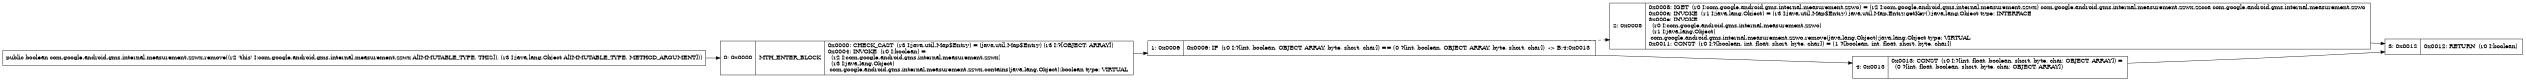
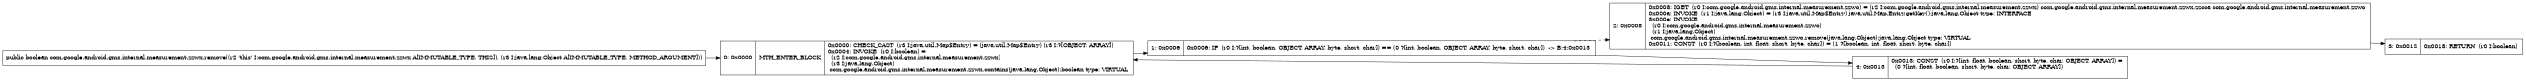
node "3: 0x0012": text "0x0012: RETURN  (r0 I:boolean)" -> "0x0018: RETURN  (r0 I:boolean)"
edge "4: 0x0013" -> "3: 0x0012": now "4: 0x0013" -> "0: 0x0000"
